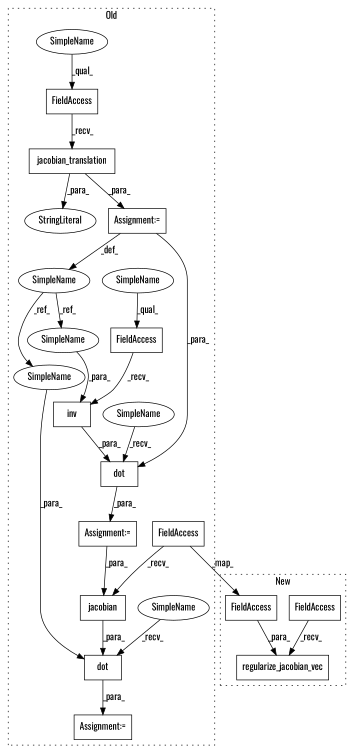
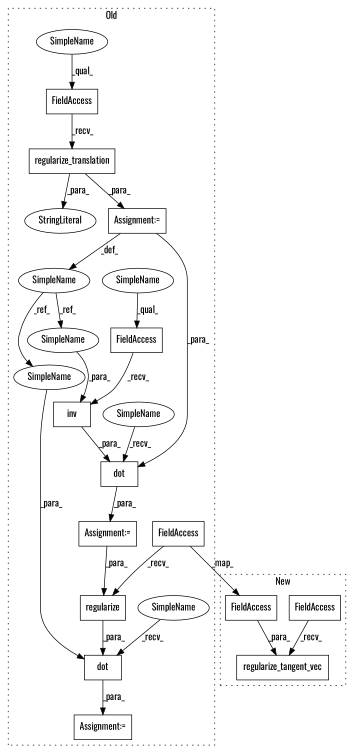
node "jacobian_translation": label "jacobian_translation" -> "regularize_translation"
node "jacobian": label "jacobian" -> "regularize"
node "regularize_jacobian_vec": label "regularize_jacobian_vec" -> "regularize_tangent_vec"
